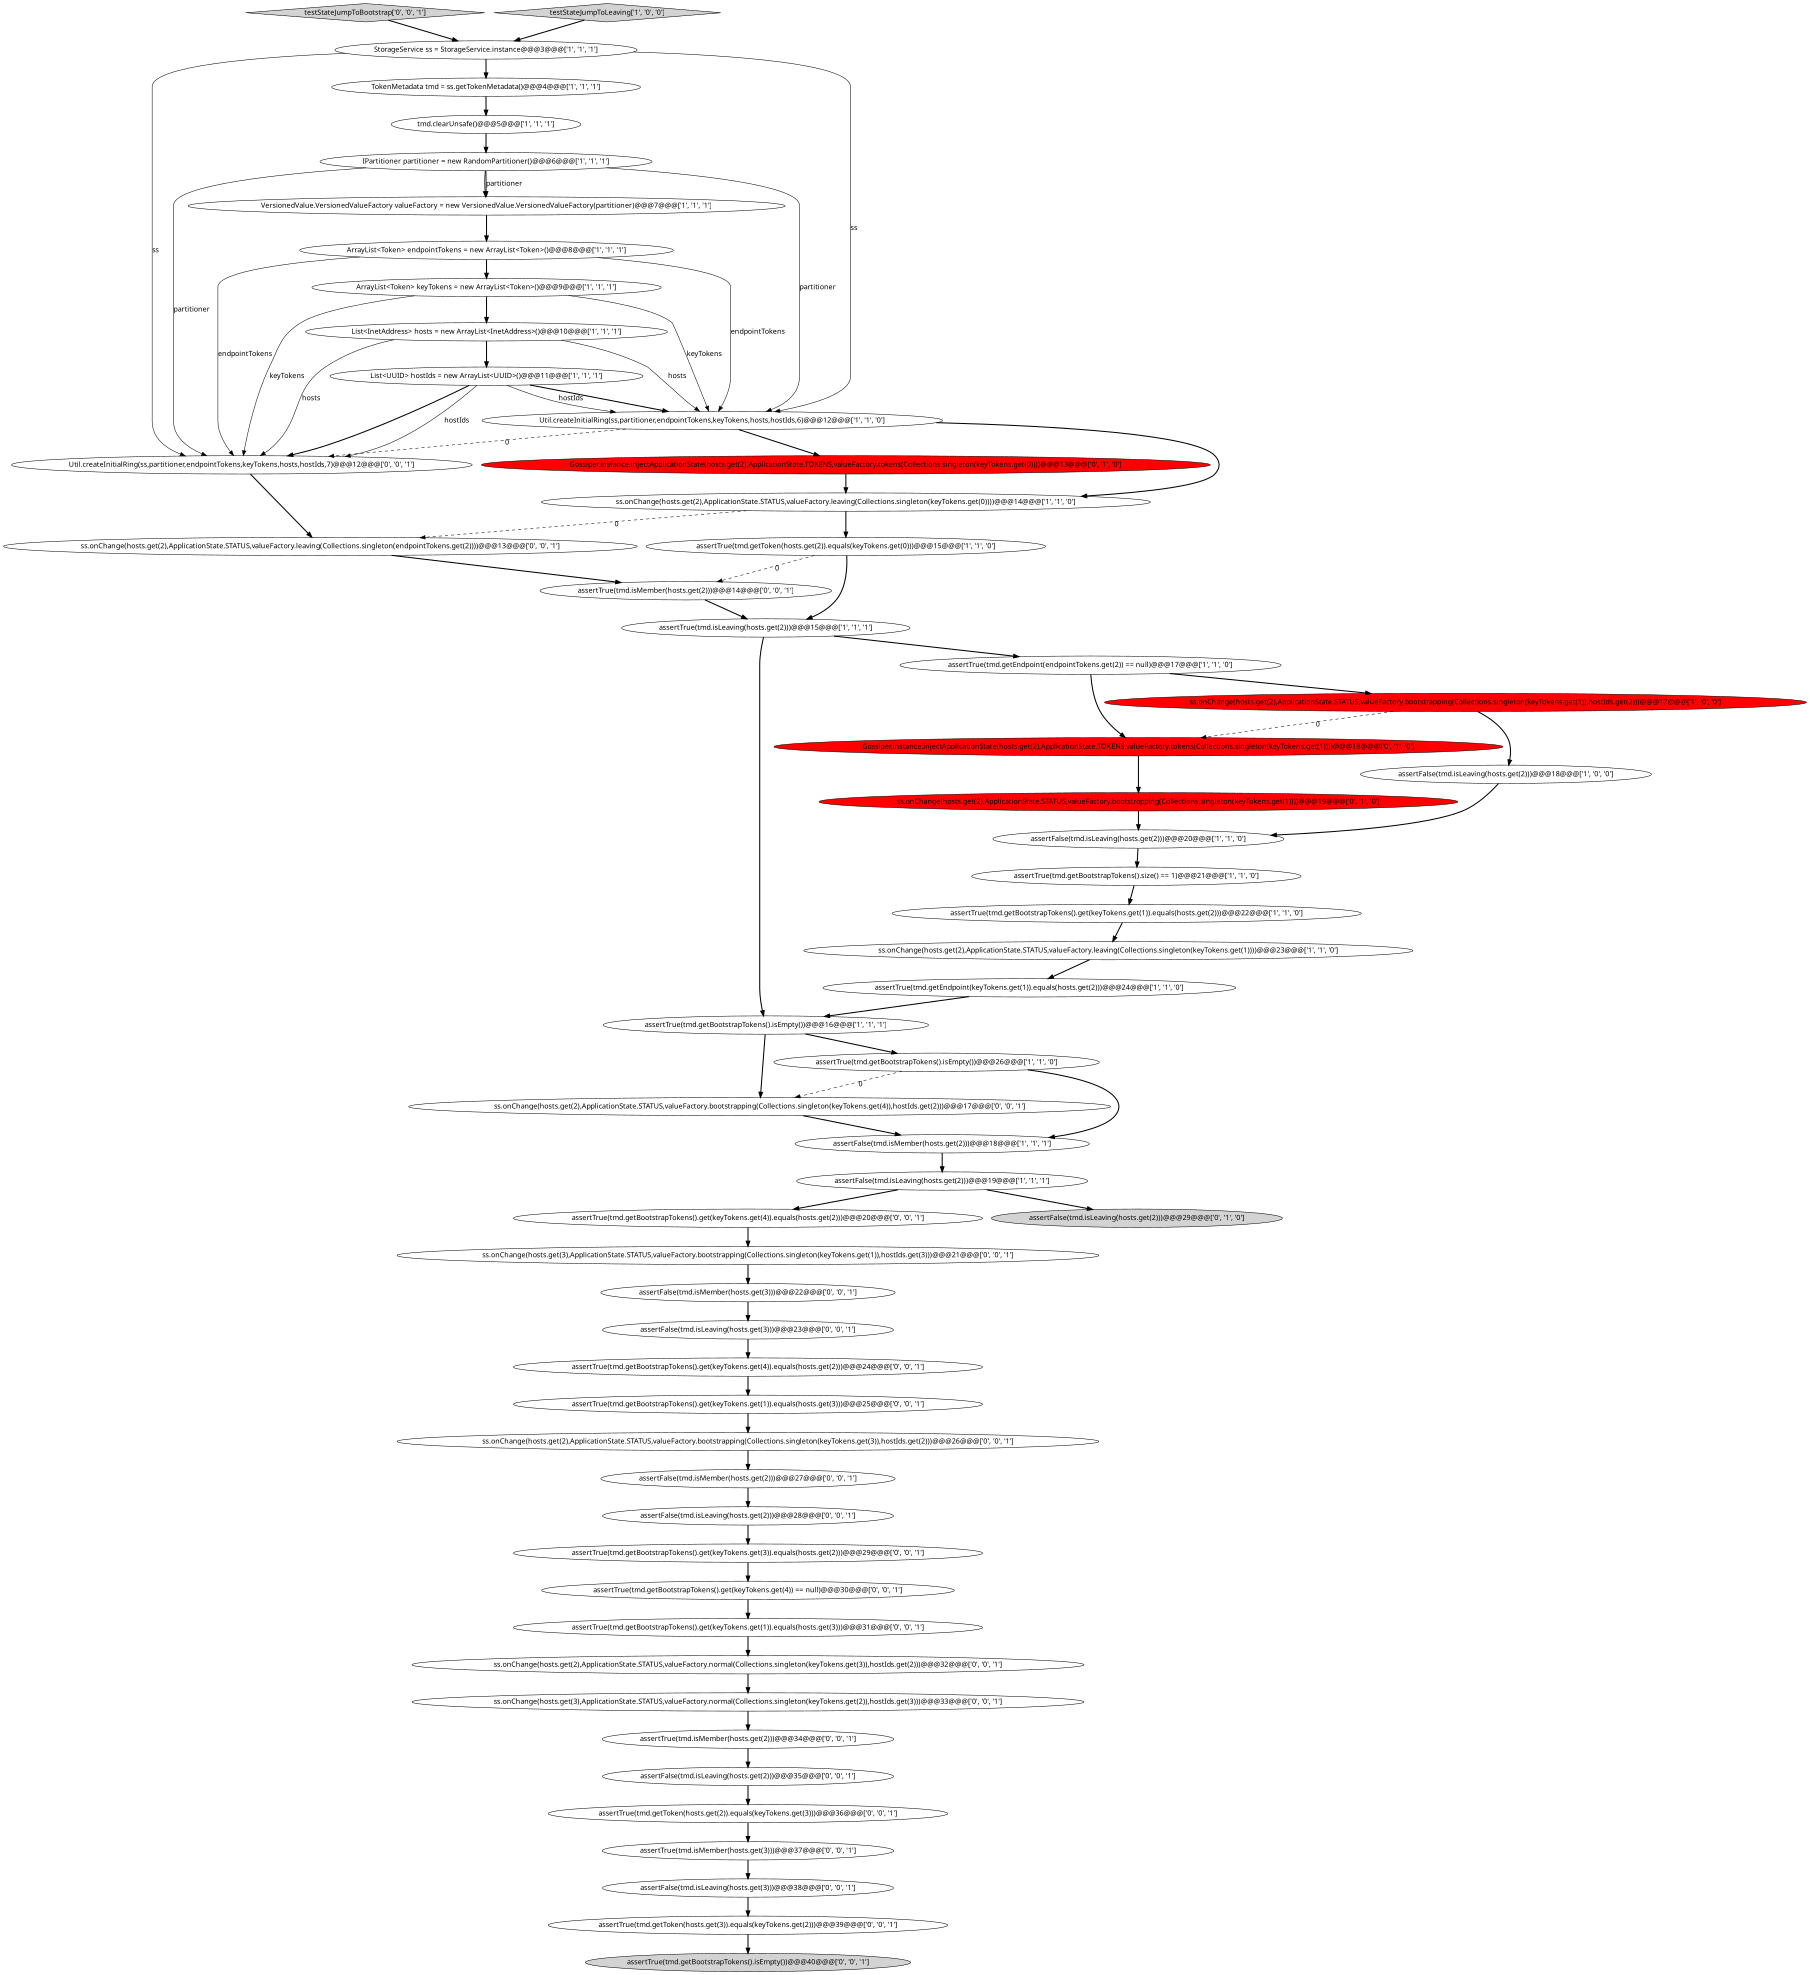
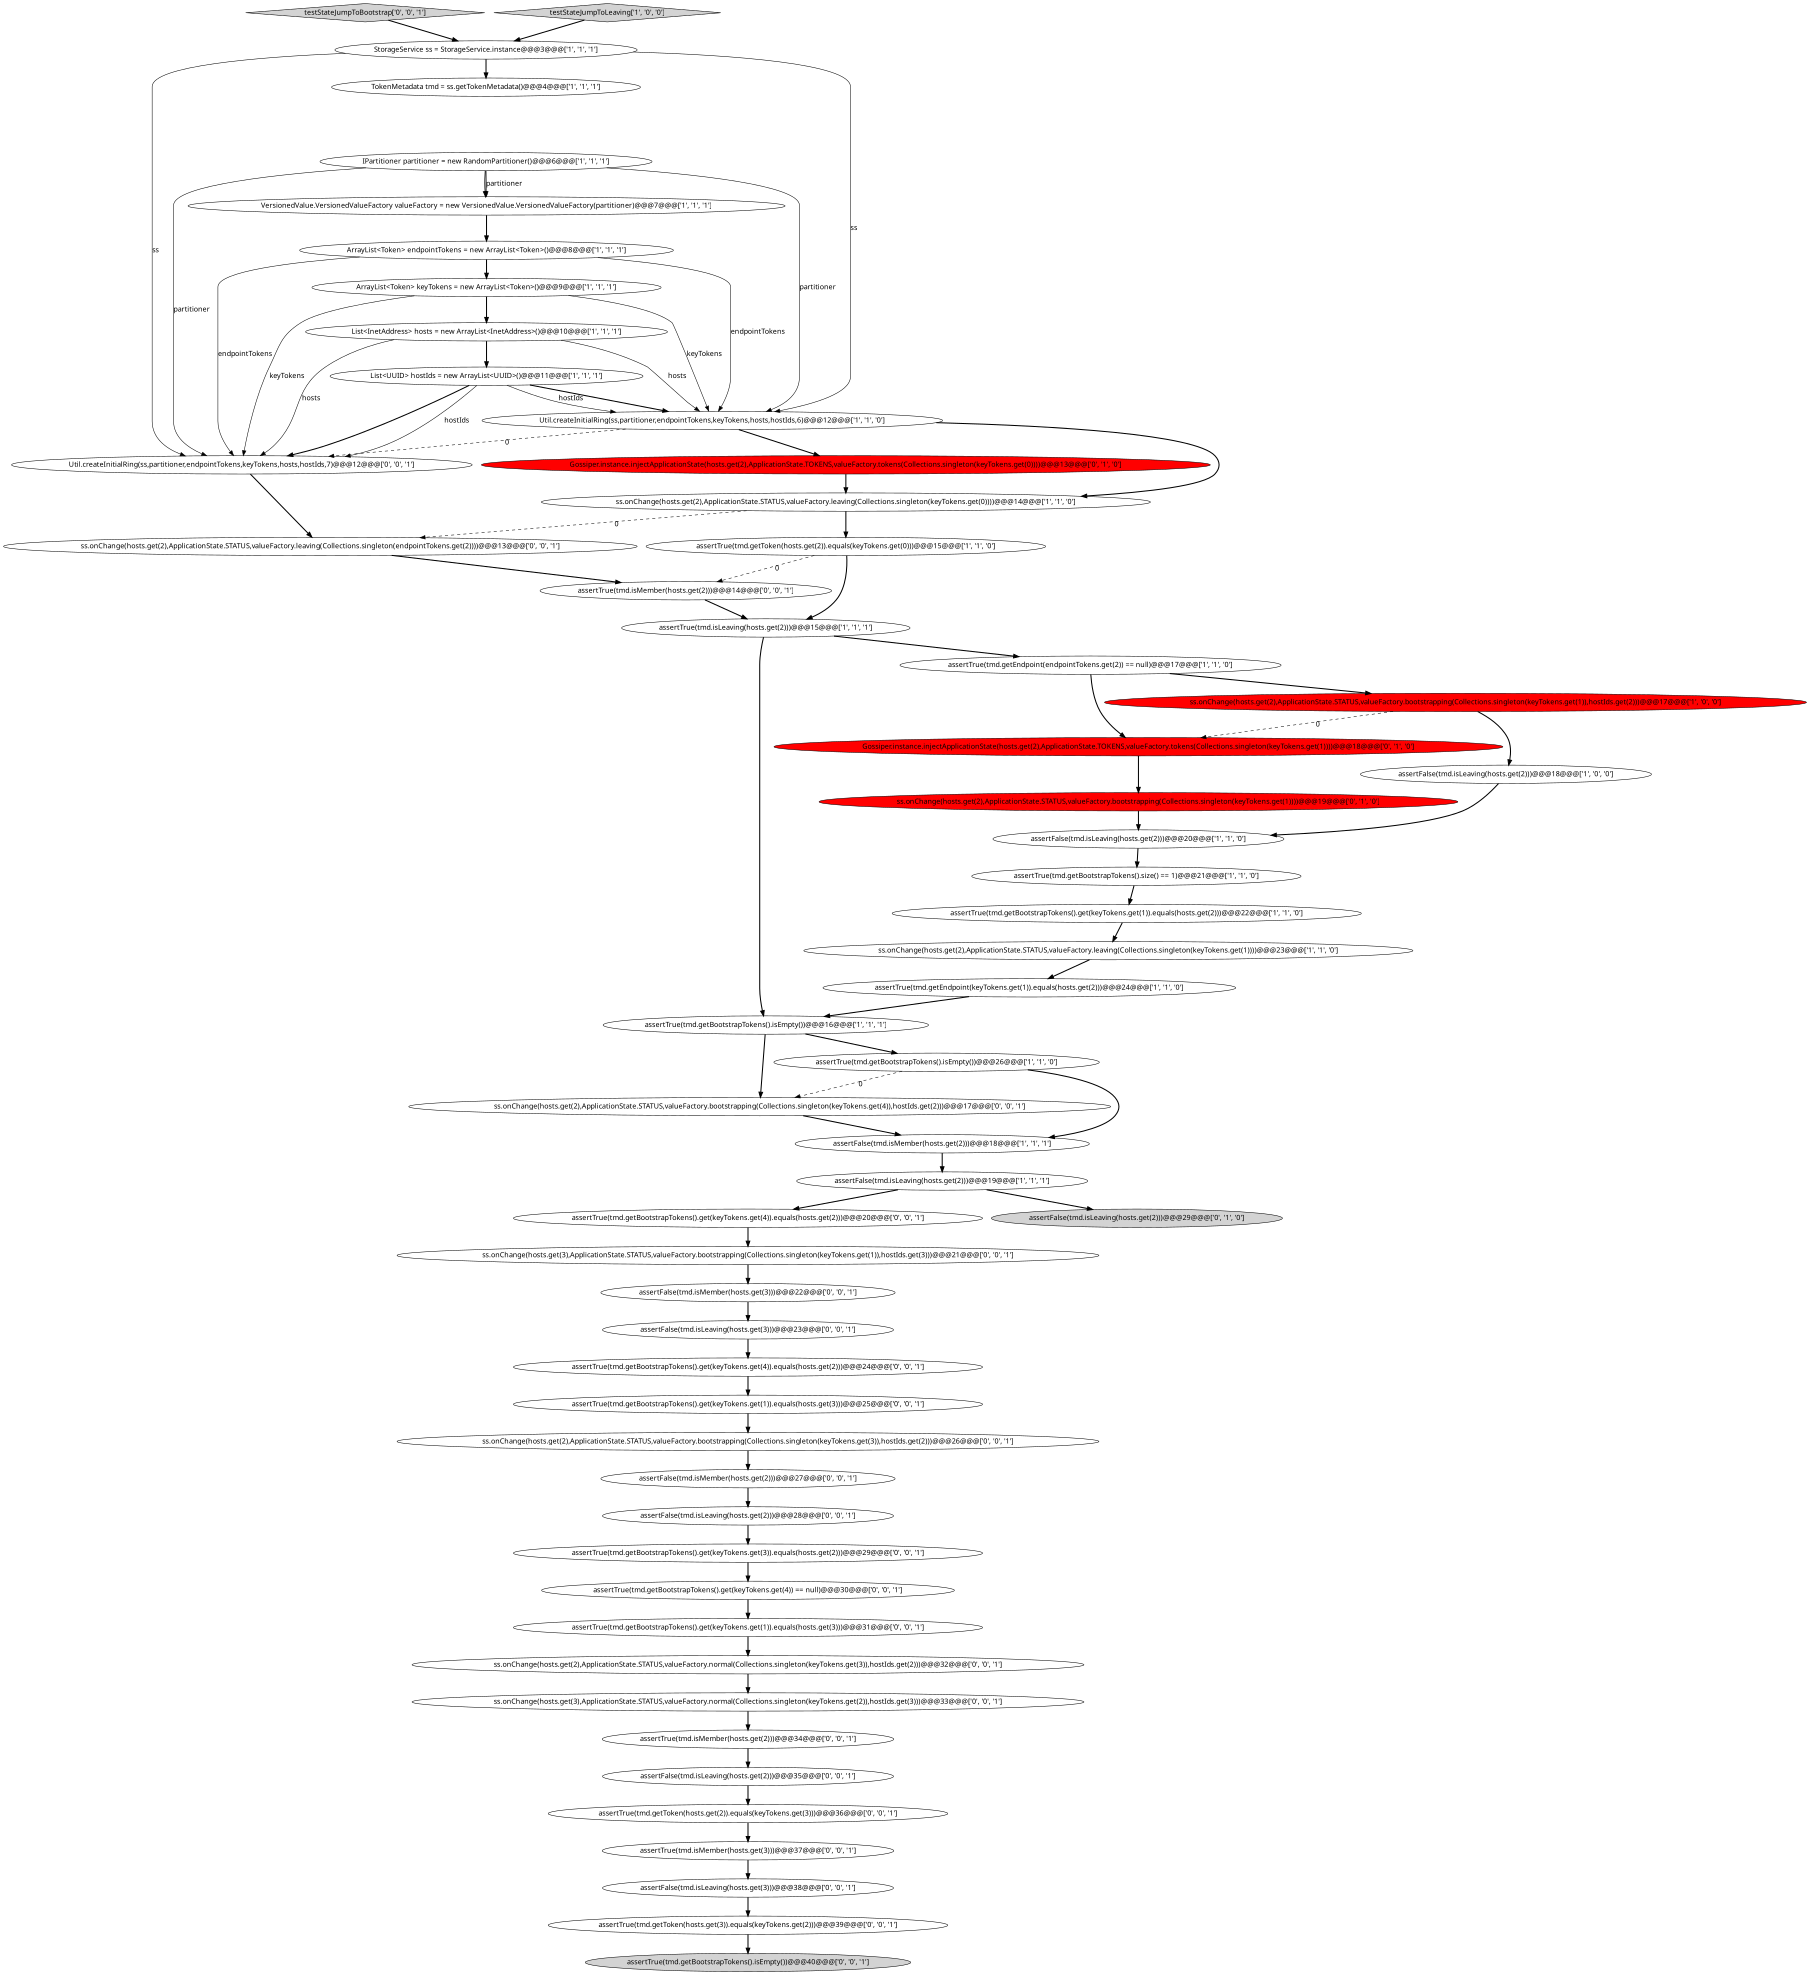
node "tmd.clearUnsafe()@@@5@@@['1', '1', '1']": removed
